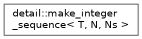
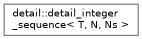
node "detail::make_integer _sequence< T, N, Ns >": label "detail::make_integer _sequence< T, N, Ns >" -> "detail::detail_integer _sequence< T, N, Ns >"
